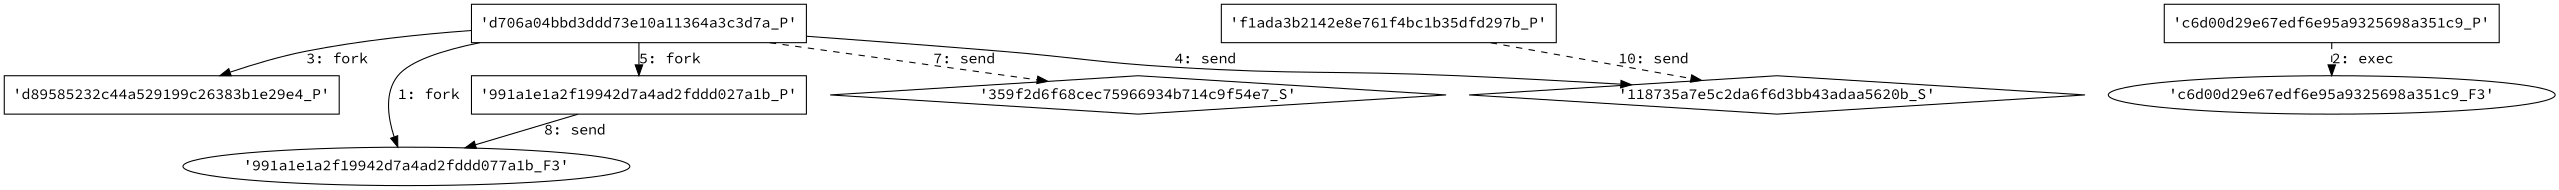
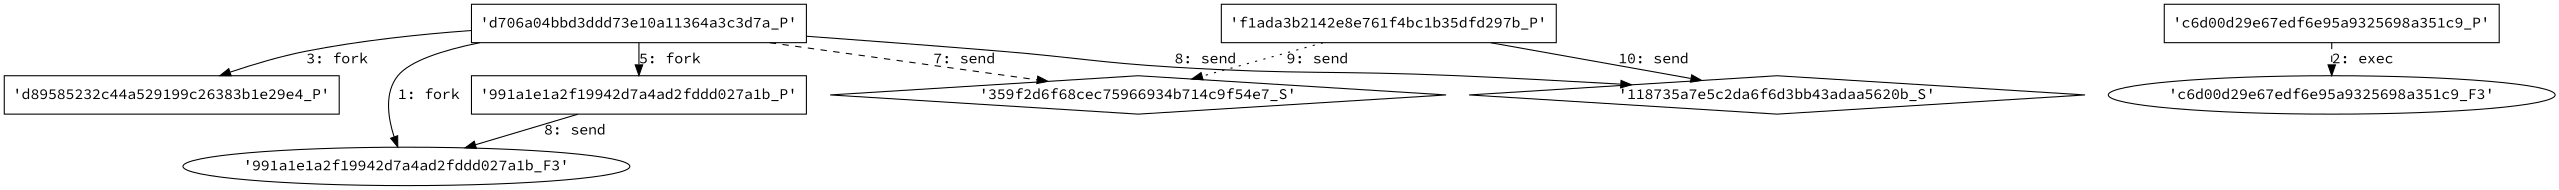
edge "'d706a04bbd3ddd73e10a11364a3c3d7a_P'" -> "'118735a7e5c2da6f6d3bb43adaa5620b_S'": label "4: send" -> "8: send"
edge "'f1ada3b2142e8e761f4bc1b35dfd297b_P'" -> "'359f2d6f68cec75966934b714c9f54e7_S'": added, label "9: send"
edge "'f1ada3b2142e8e761f4bc1b35dfd297b_P'" -> "'118735a7e5c2da6f6d3bb43adaa5620b_S'": style dashed -> solid
node "'991a1e1a2f19942d7a4ad2fddd077a1b_F3'": label "'991a1e1a2f19942d7a4ad2fddd077a1b_F3'" -> "'991a1e1a2f19942d7a4ad2fddd027a1b_F3'"
